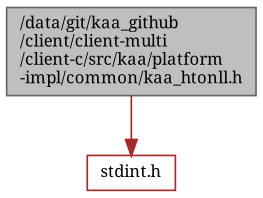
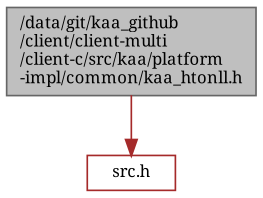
node "stdint.h": label "stdint.h" -> "src.h"
